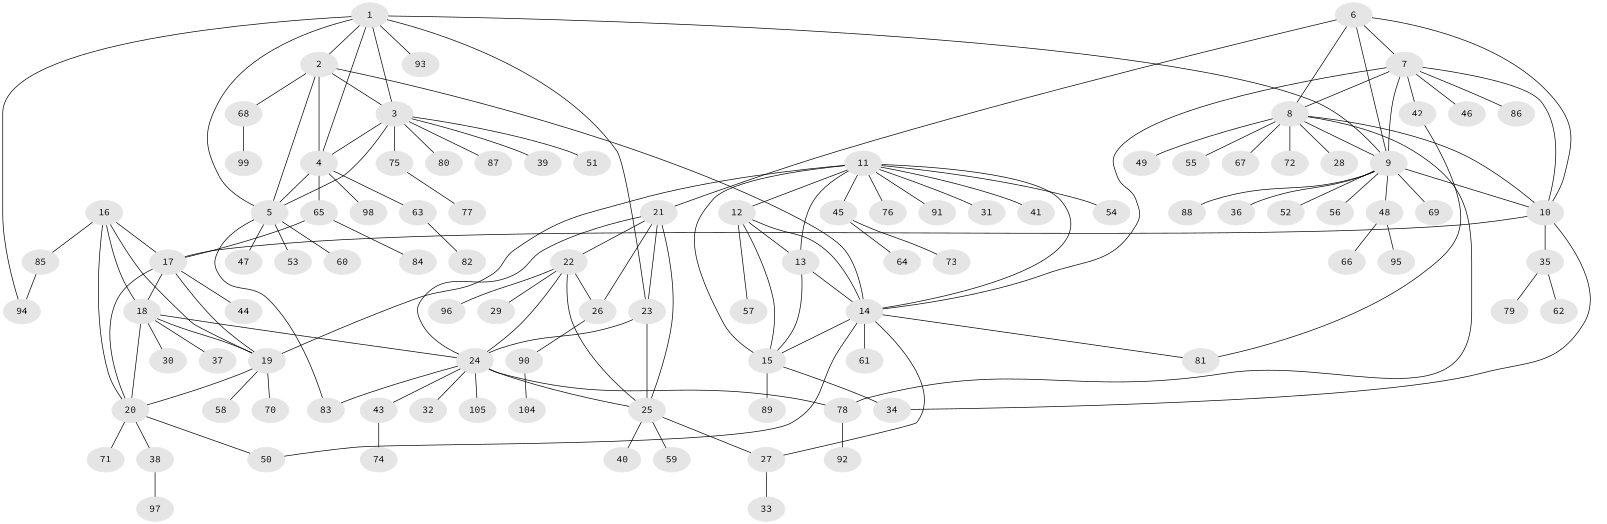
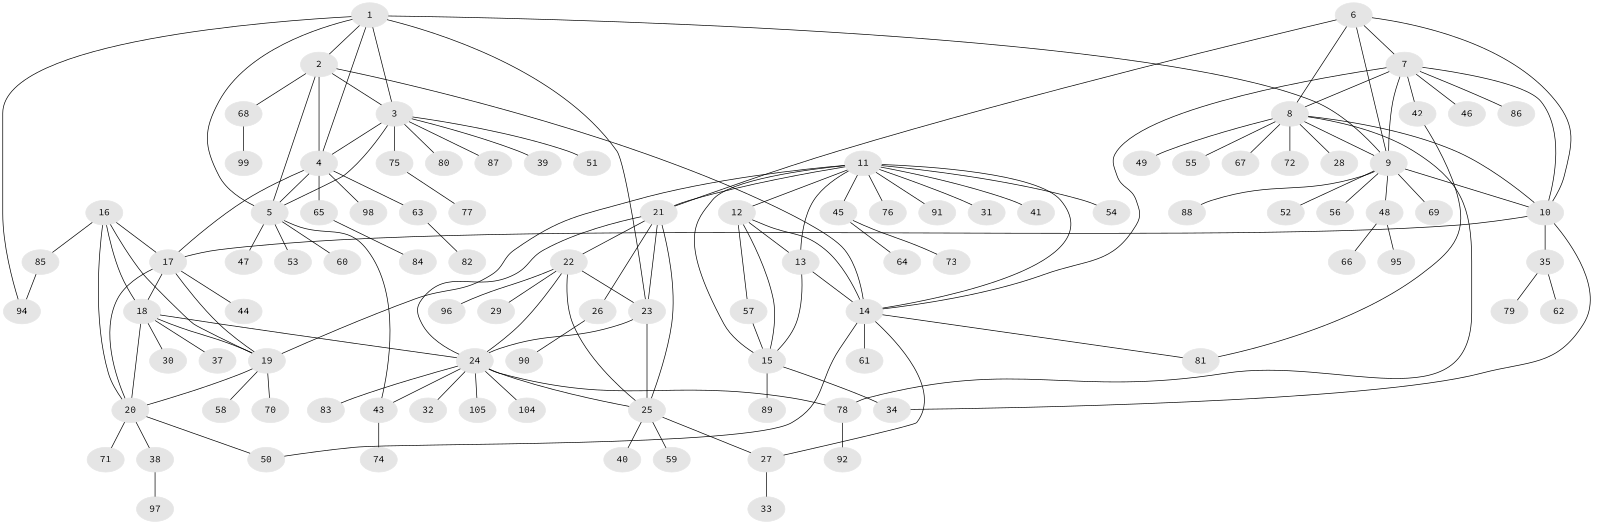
node "93": removed
edge "11" -- "21": added
node "36": removed
edge "65" -- "17": now "4" -- "17"
edge "22" -- "26": now "22" -- "23"
edge "5" -- "83": now "5" -- "43"
edge "14" -- "15": now "57" -- "15"
edge "90" -- "104": now "24" -- "104"
